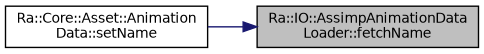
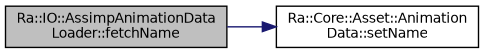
edge "Ra::Core::Asset::Animation Data::setName" -> "Ra::IO::AssimpAnimationData Loader::fetchName": reversed
